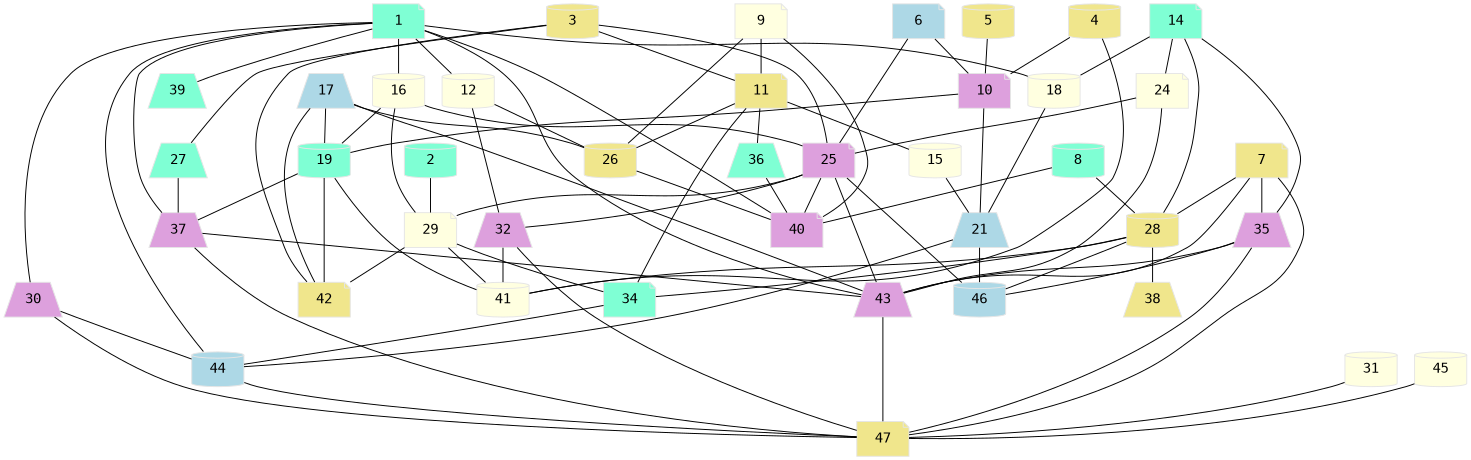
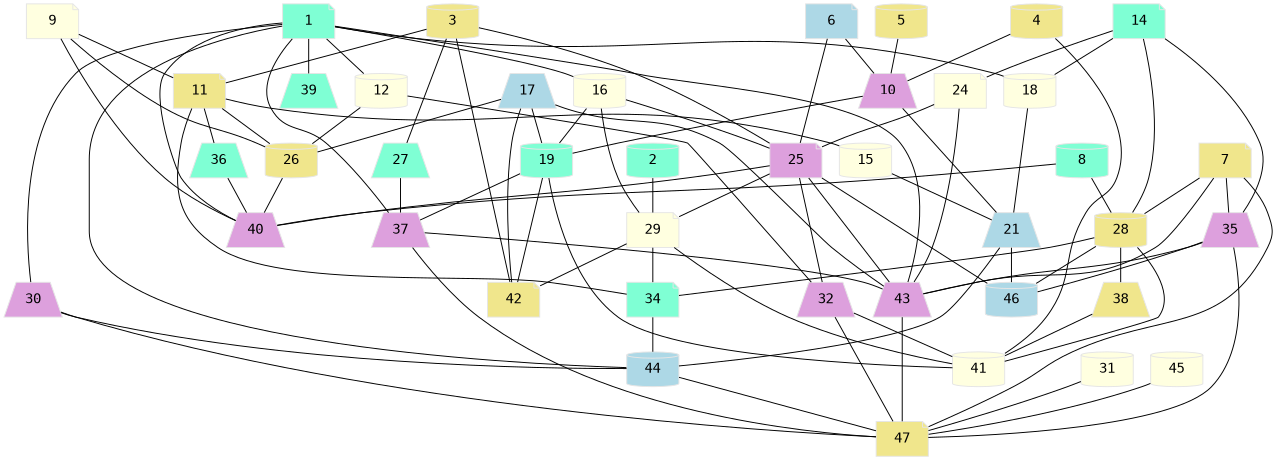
node "10": shape note -> trapezium
node "40": shape note -> trapezium
edge "38" -- "41": added
